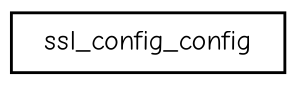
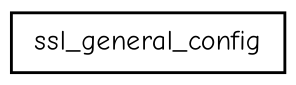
node "ssl_config_config": label "ssl_config_config" -> "ssl_general_config"
